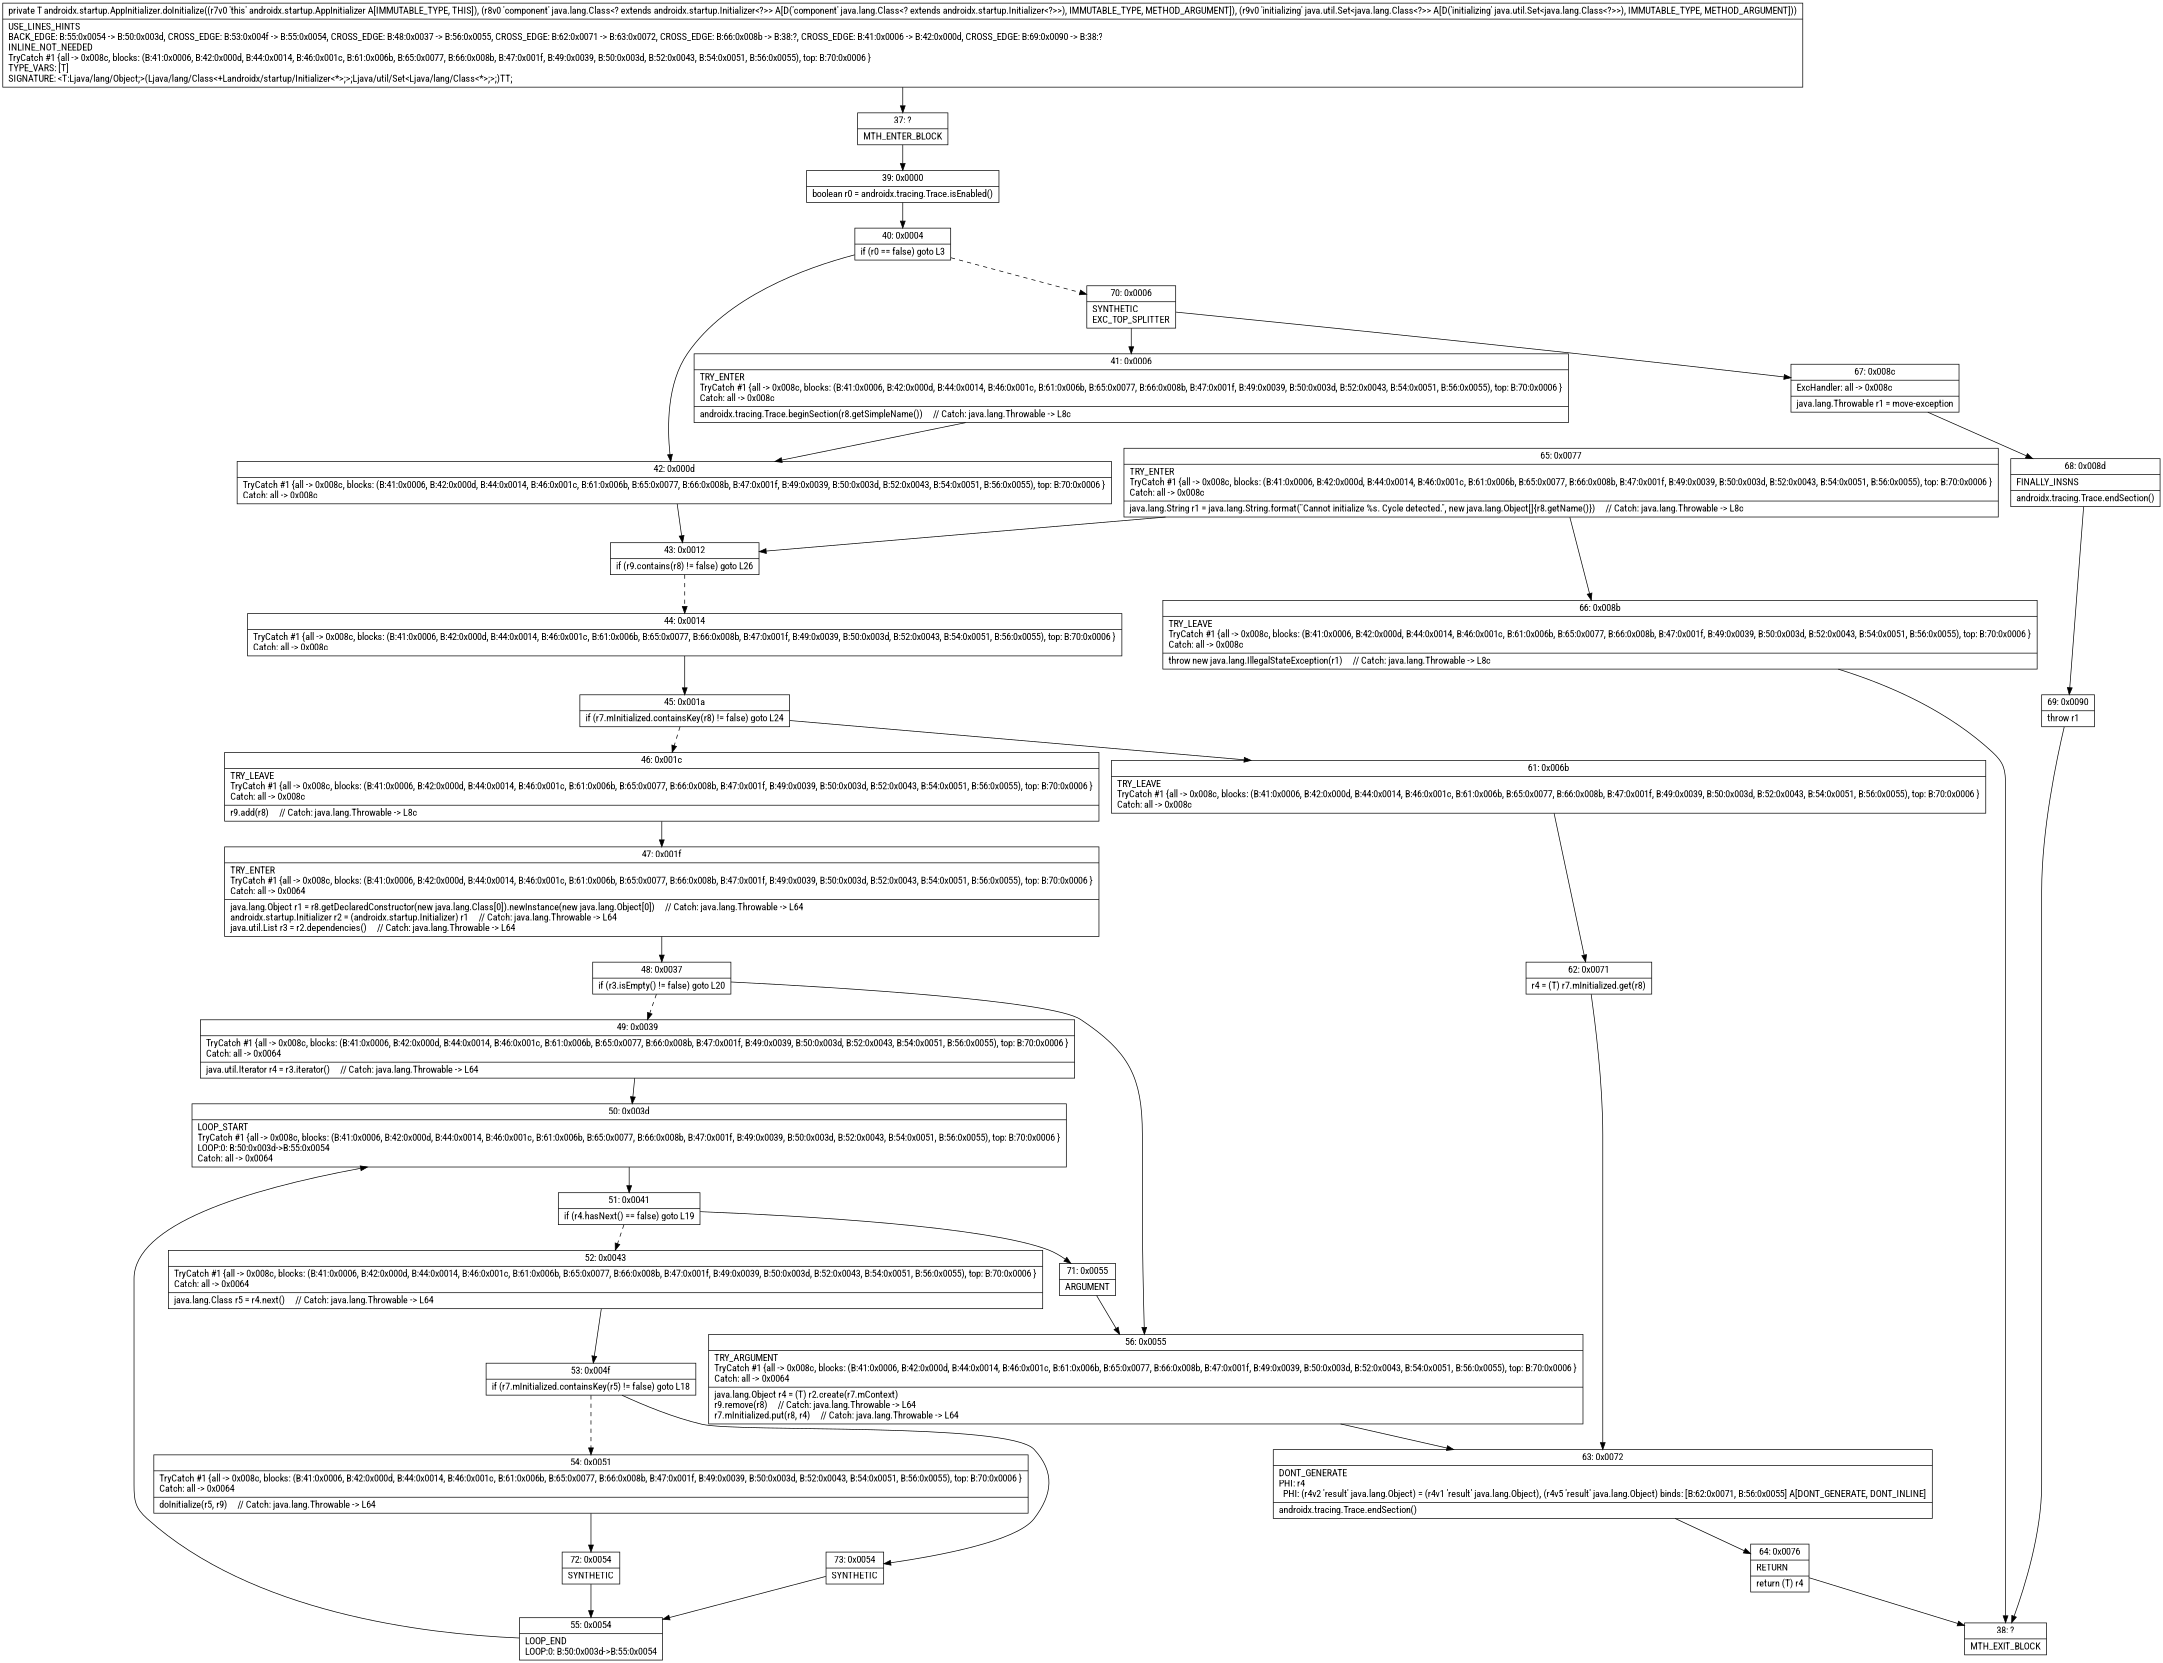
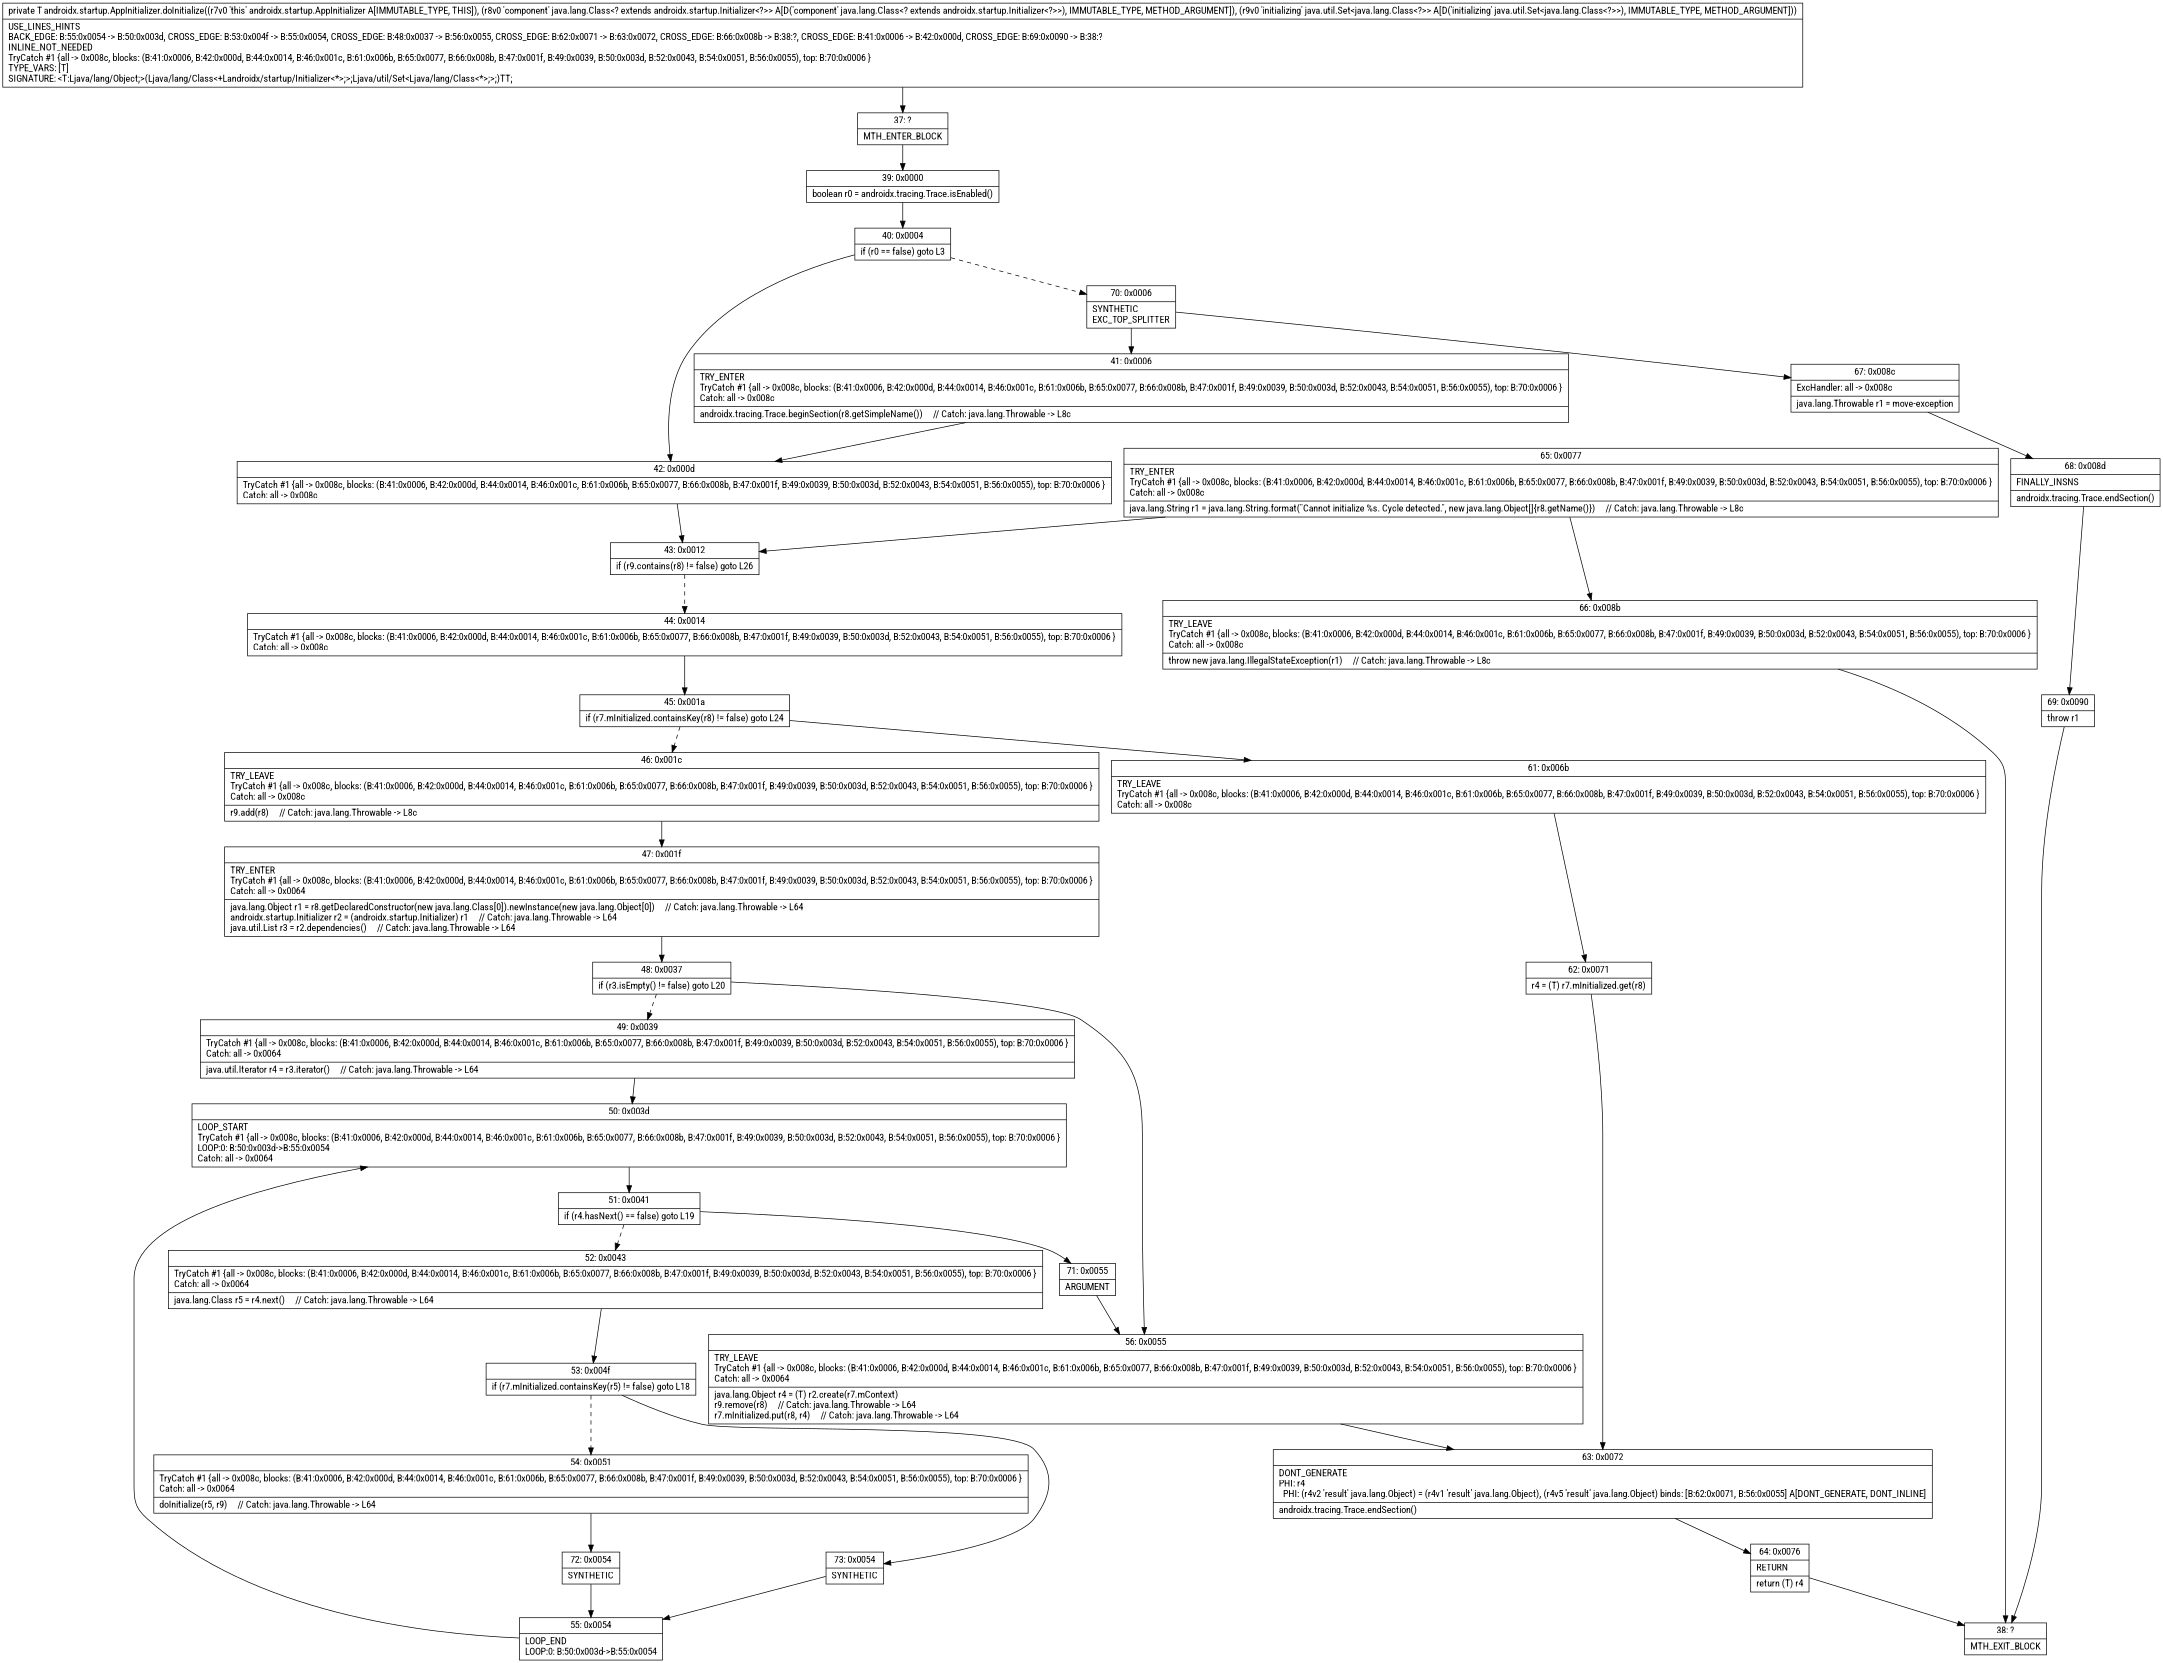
node "56: 0x0055": text "TRY_ARGUMENT" -> "TRY_LEAVE"
